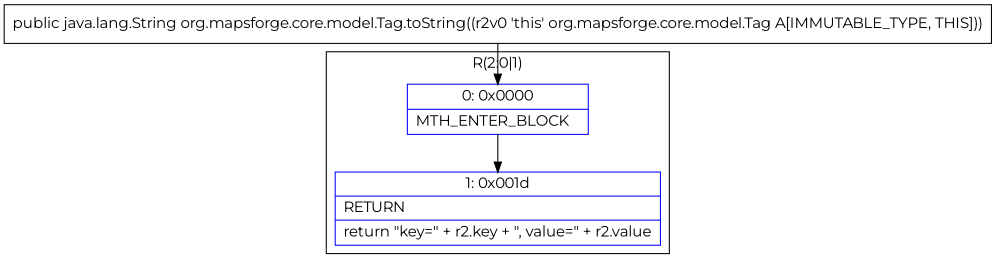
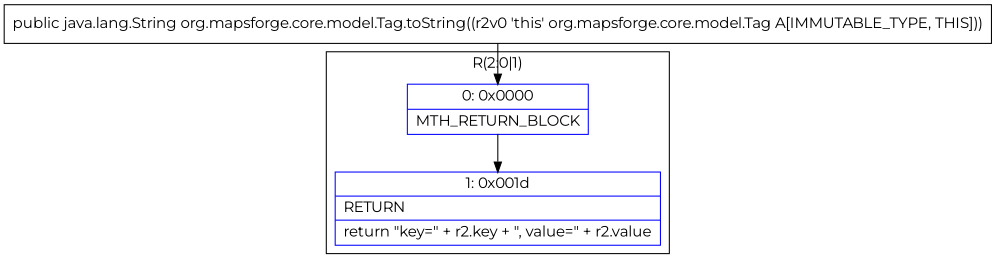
node "0: 0x0000": text "MTH_ENTER_BLOCK" -> "MTH_RETURN_BLOCK"
